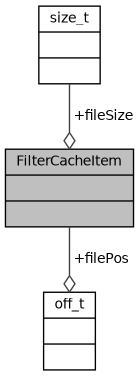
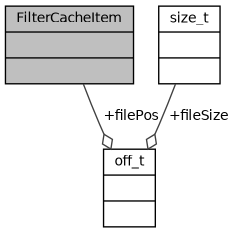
edge "size_t" -> "FilterCacheItem": now "size_t" -> "off_t"
